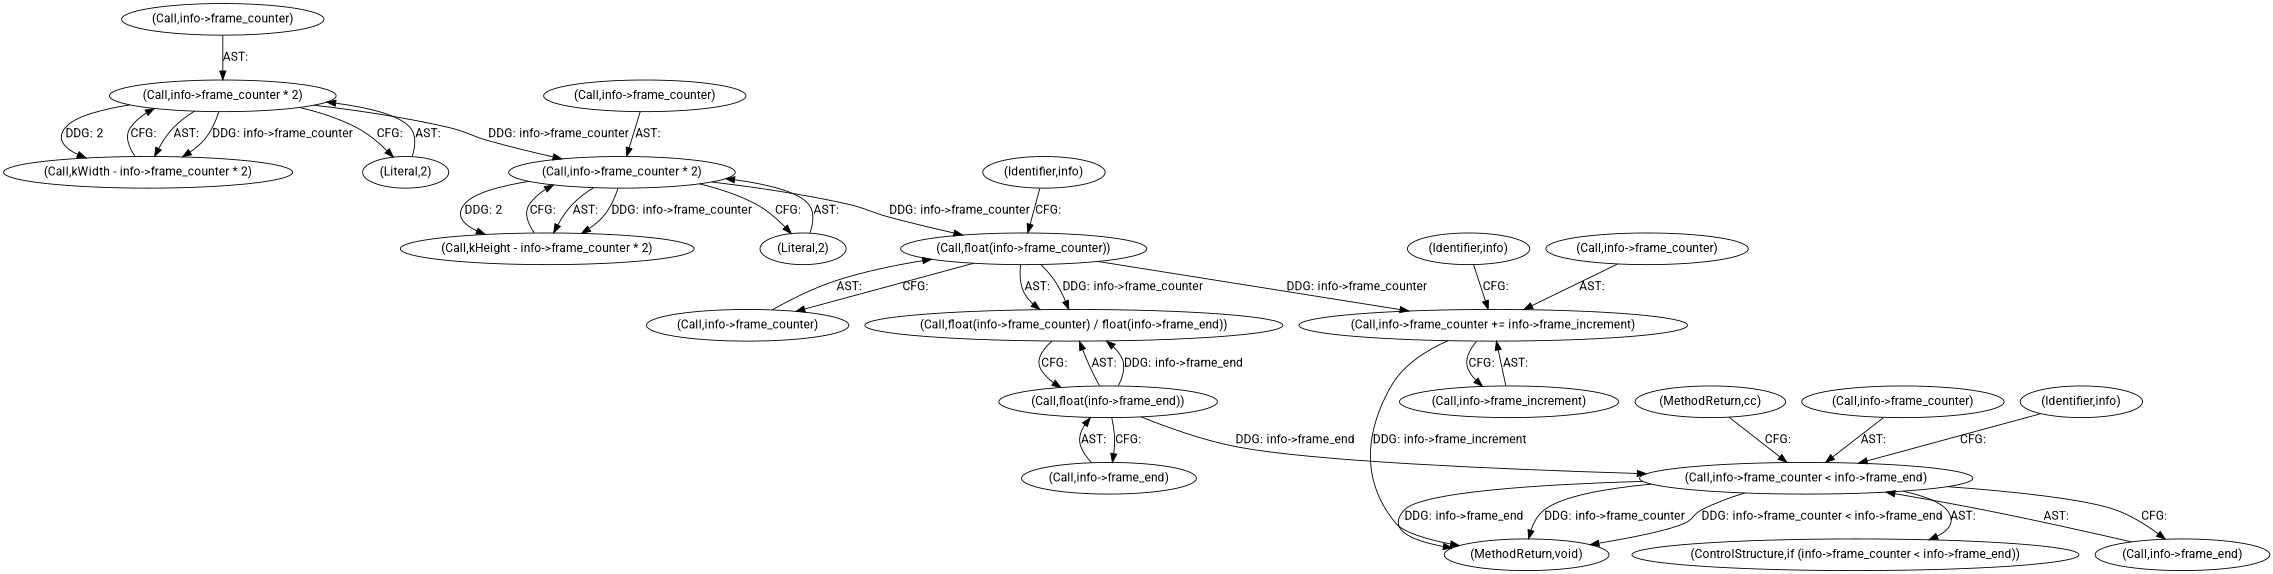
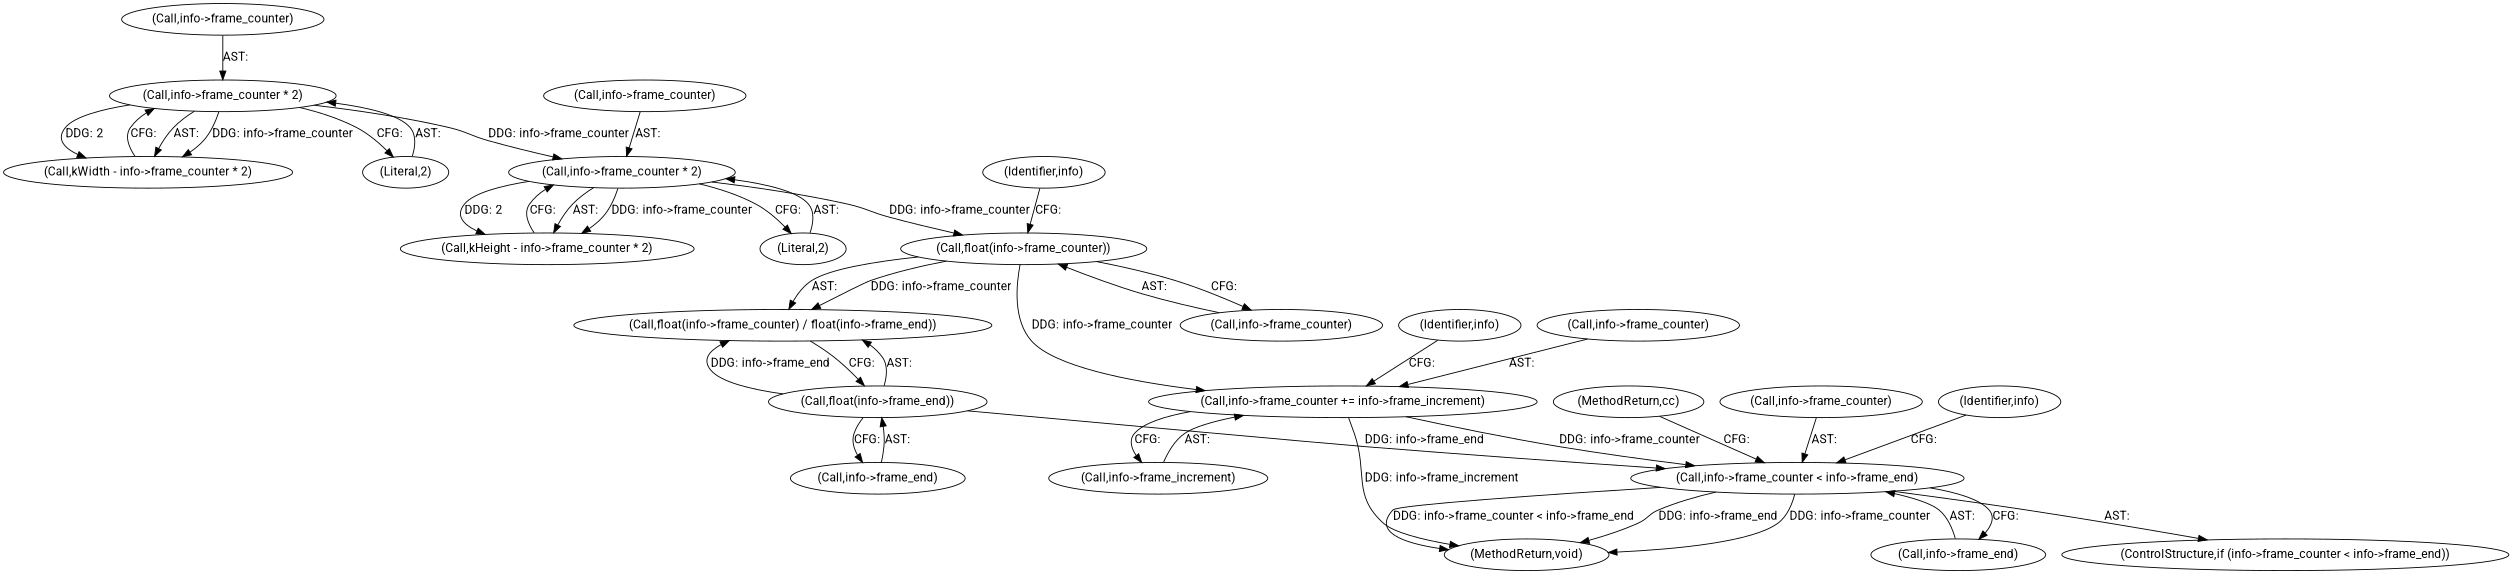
edge "(Call,info->frame_counter += info->frame_increment)" -> "(Call,info->frame_counter < info->frame_end)": added, label "DDG: info->frame_counter"
